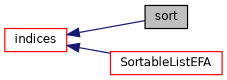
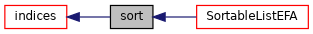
edge "SortableListEFA" -> "indices": now "SortableListEFA" -> "sort"
